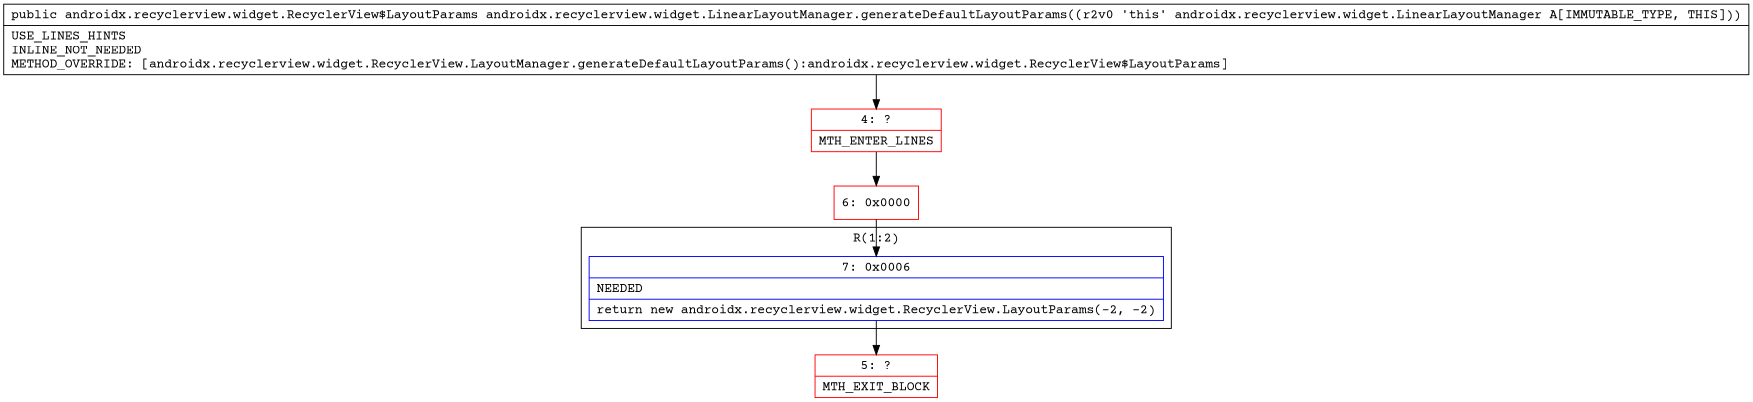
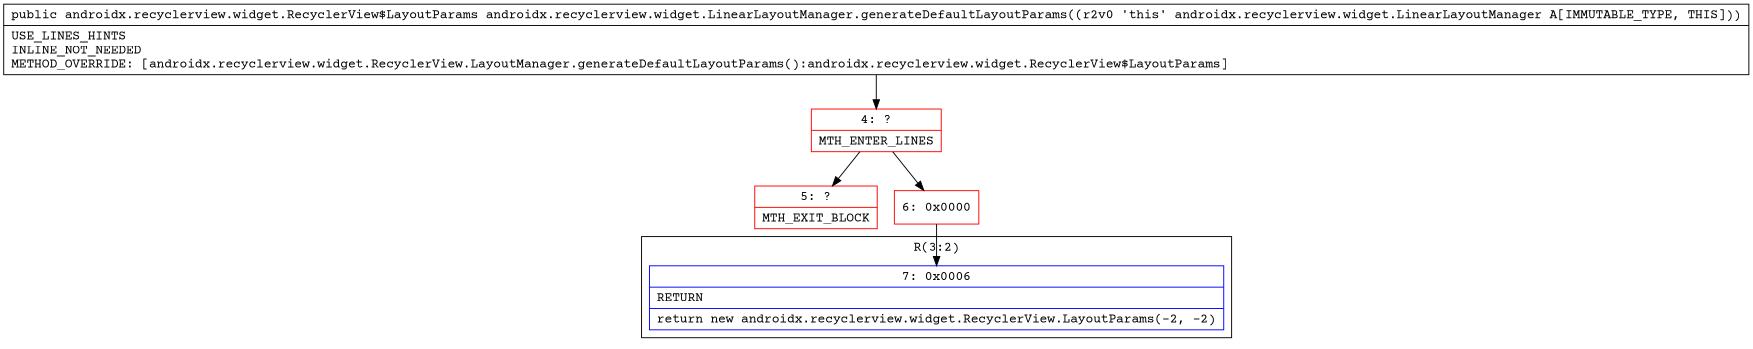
cluster "R(1:2)": label "R(1:2)" -> "R(3:2)"
node "7: 0x0006": text "NEEDED" -> "RETURN"
edge "7: 0x0006" -> "5: ?": now "4: ?" -> "5: ?"
